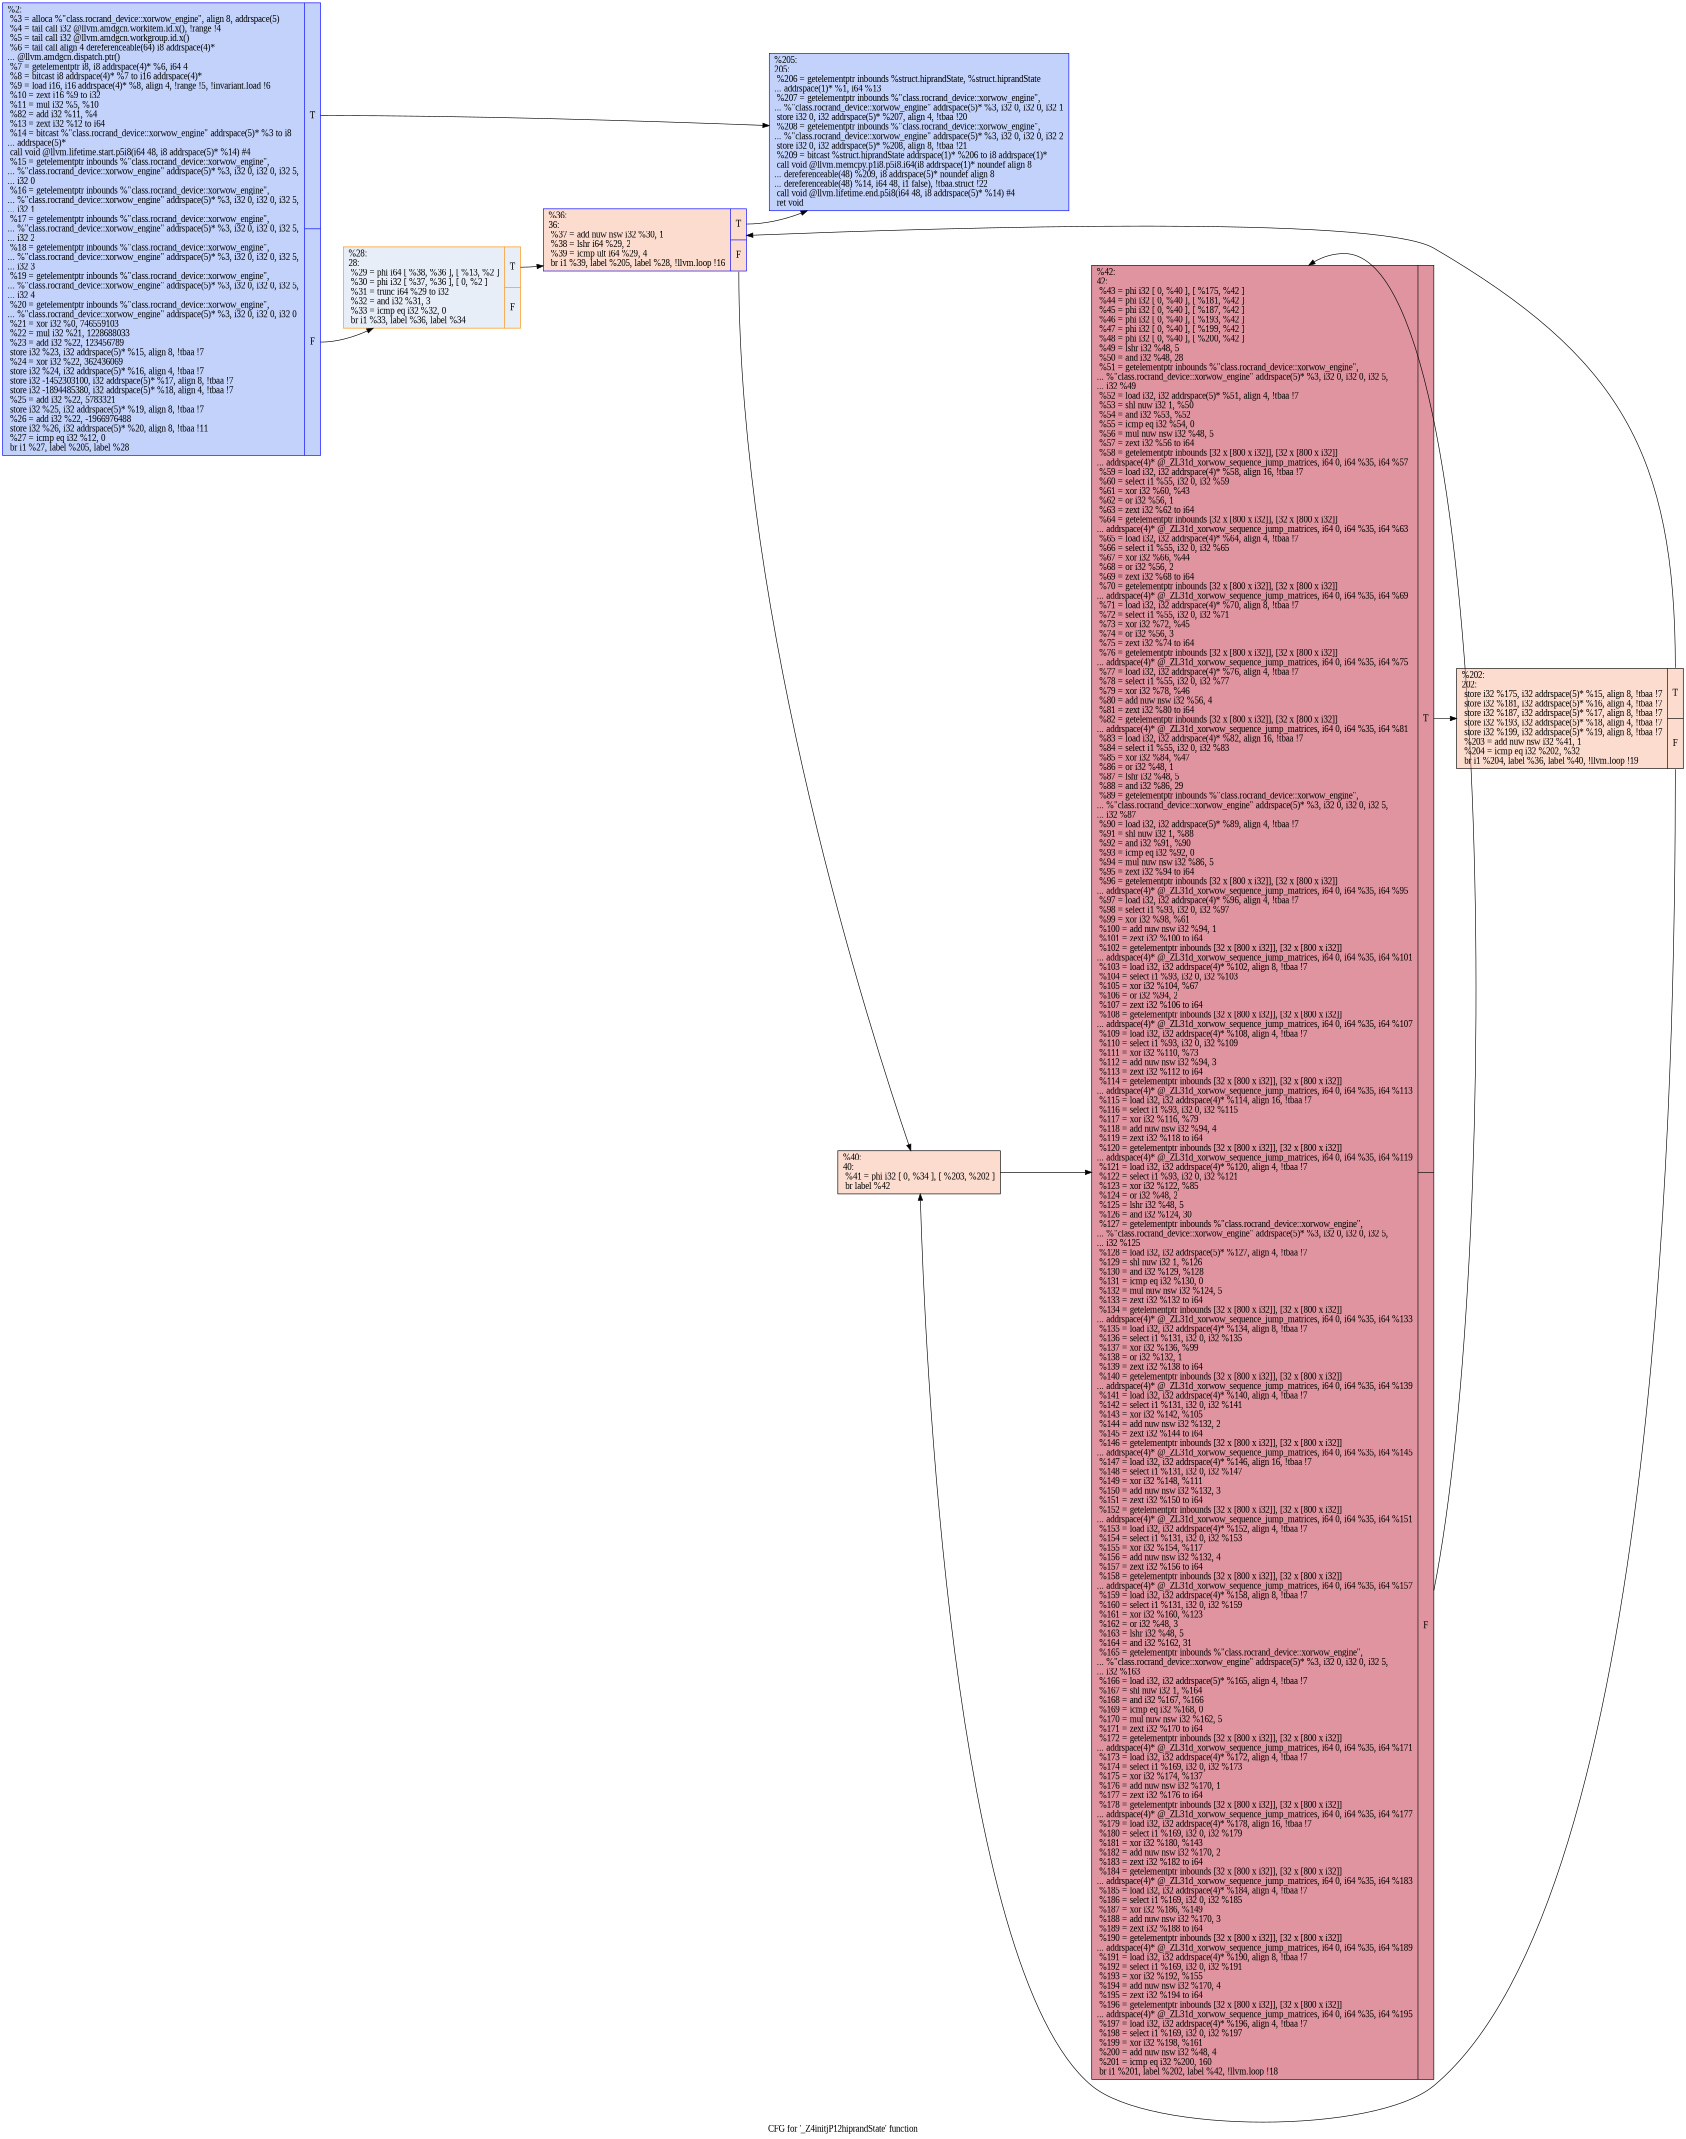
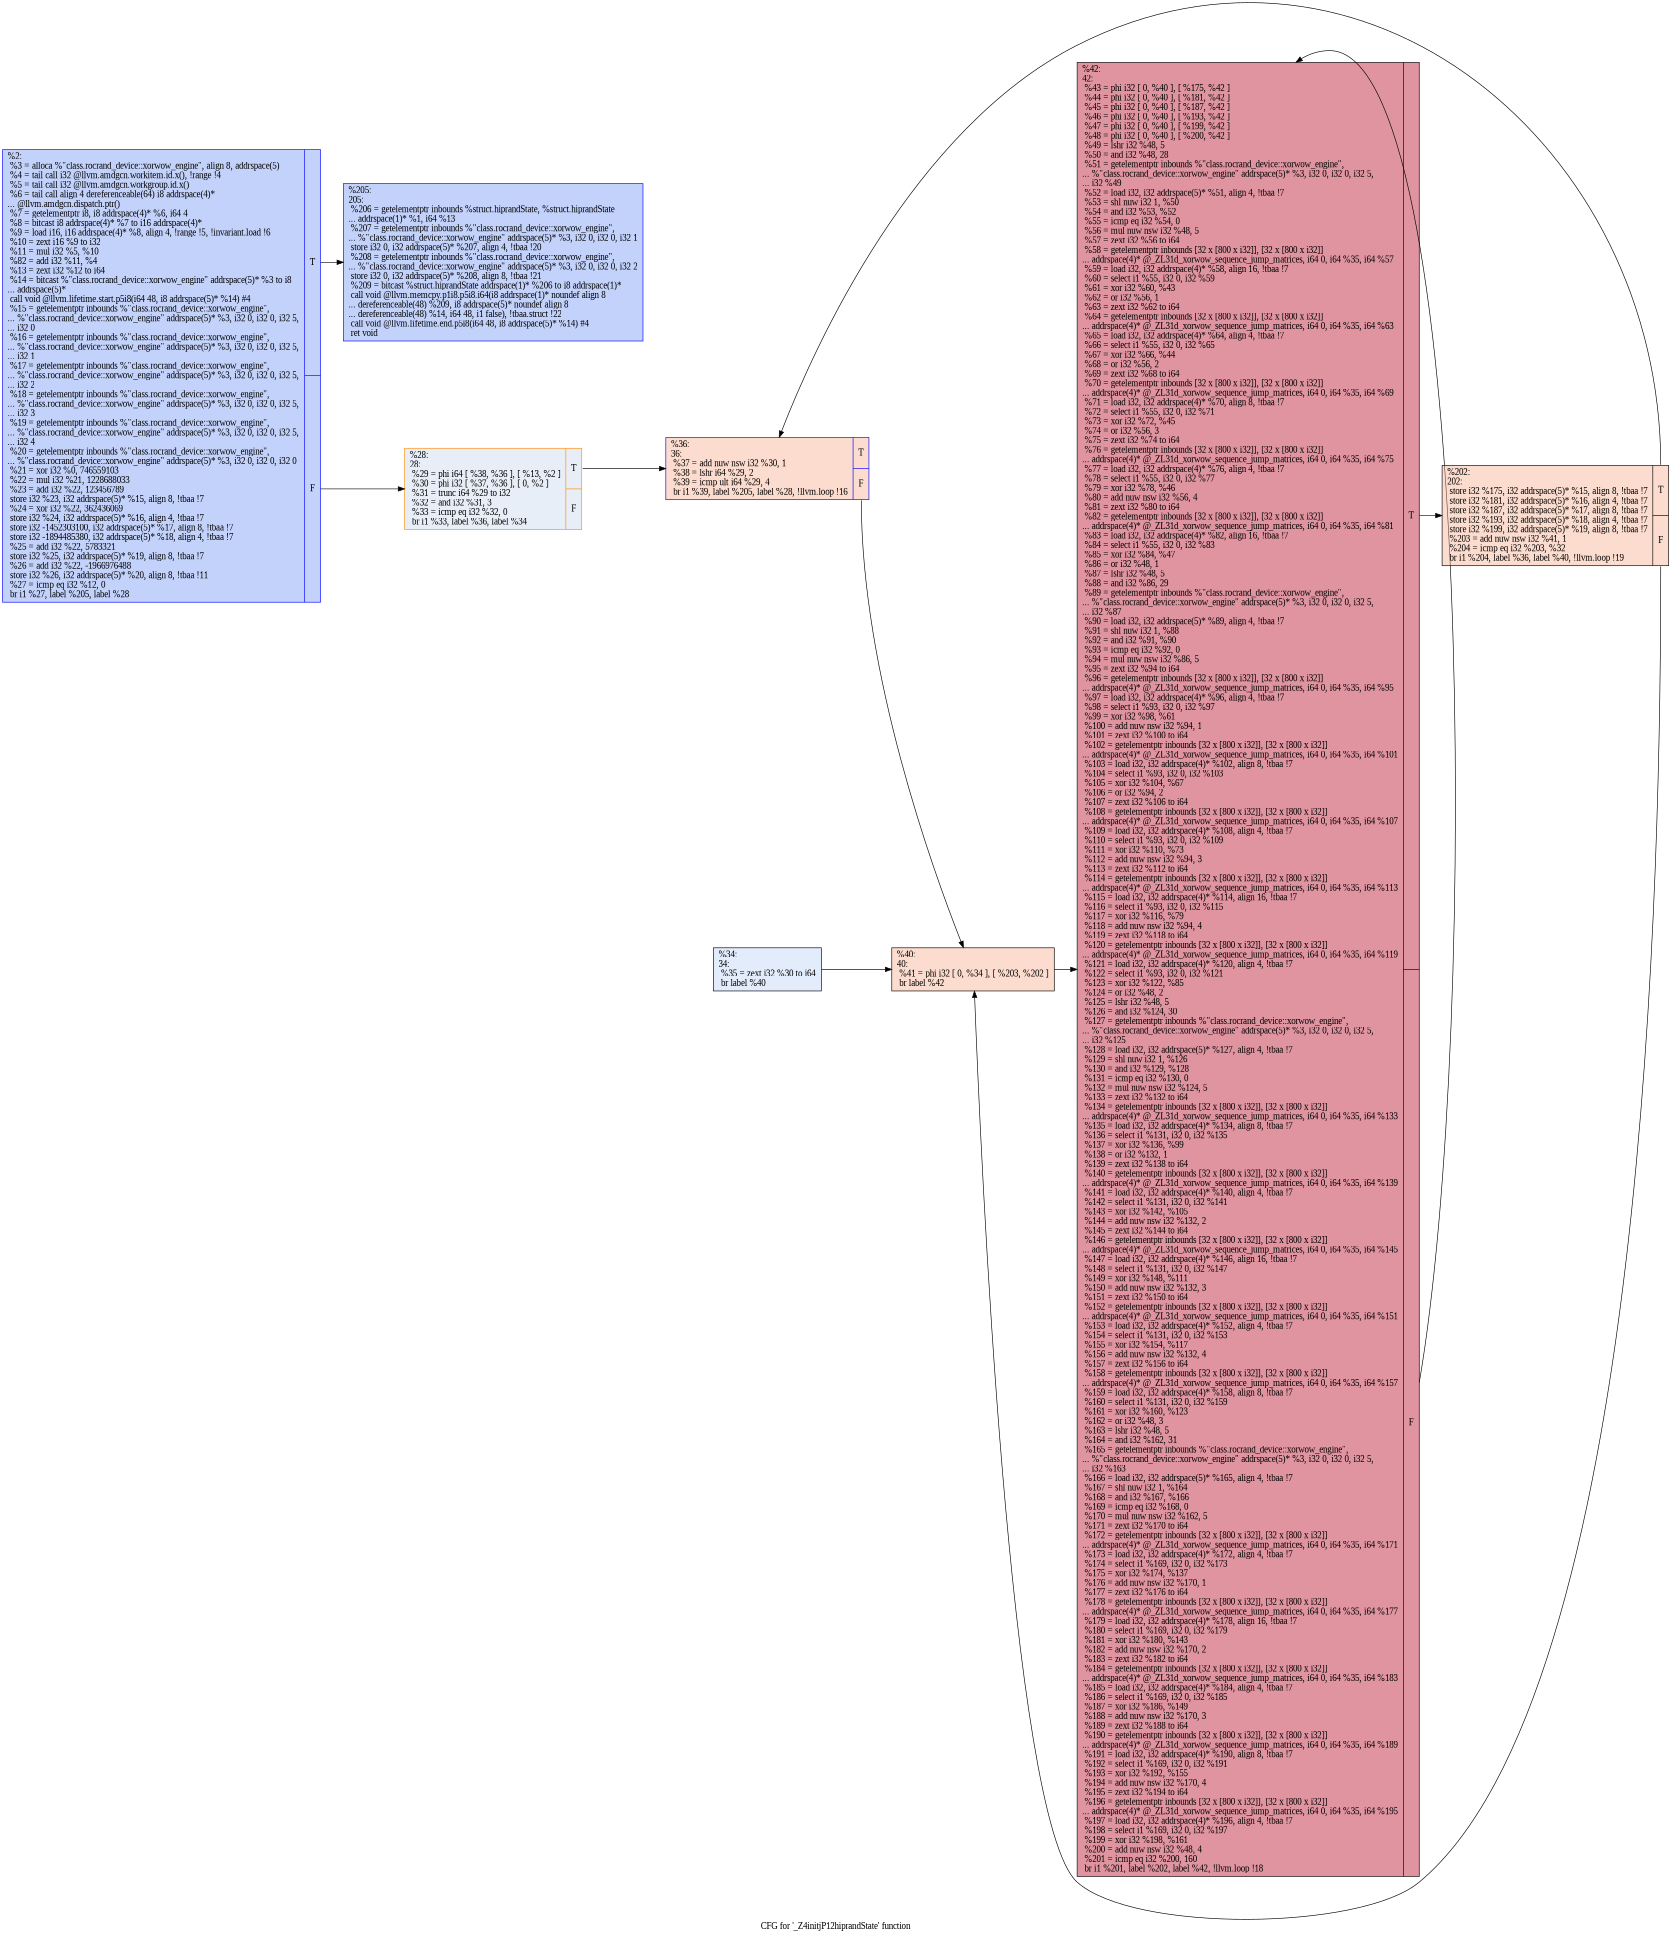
edge "%36:" -> "%205:": removed
node "%202:": text "%204 = icmp eq i32 %202, %32" -> "%204 = icmp eq i32 %203, %32"
node "%34:": added
